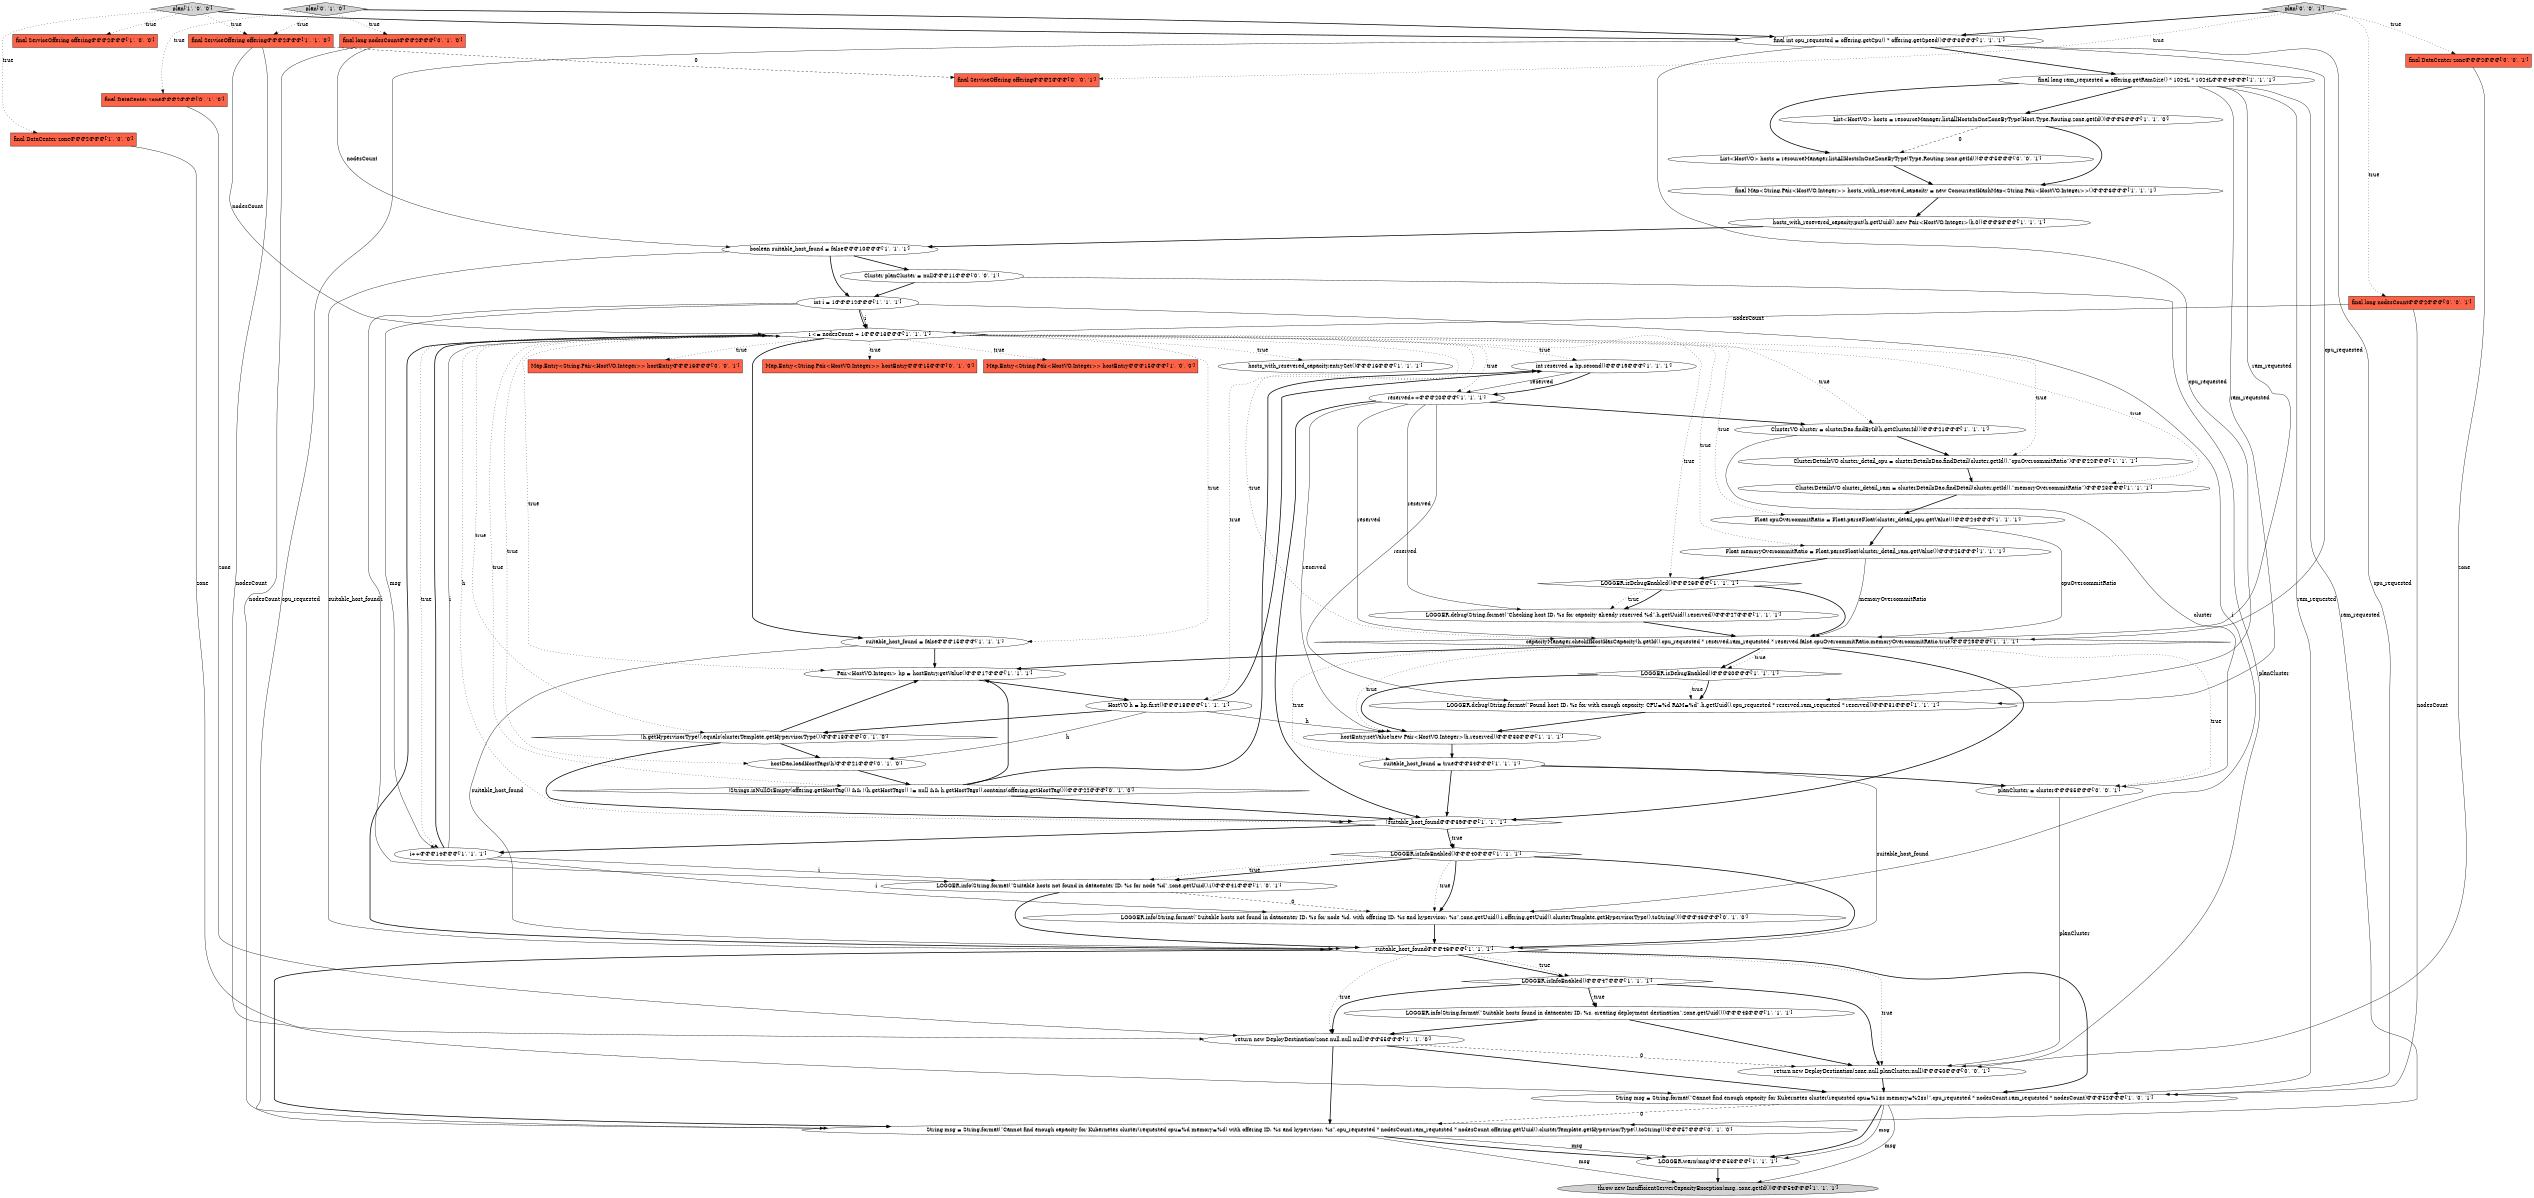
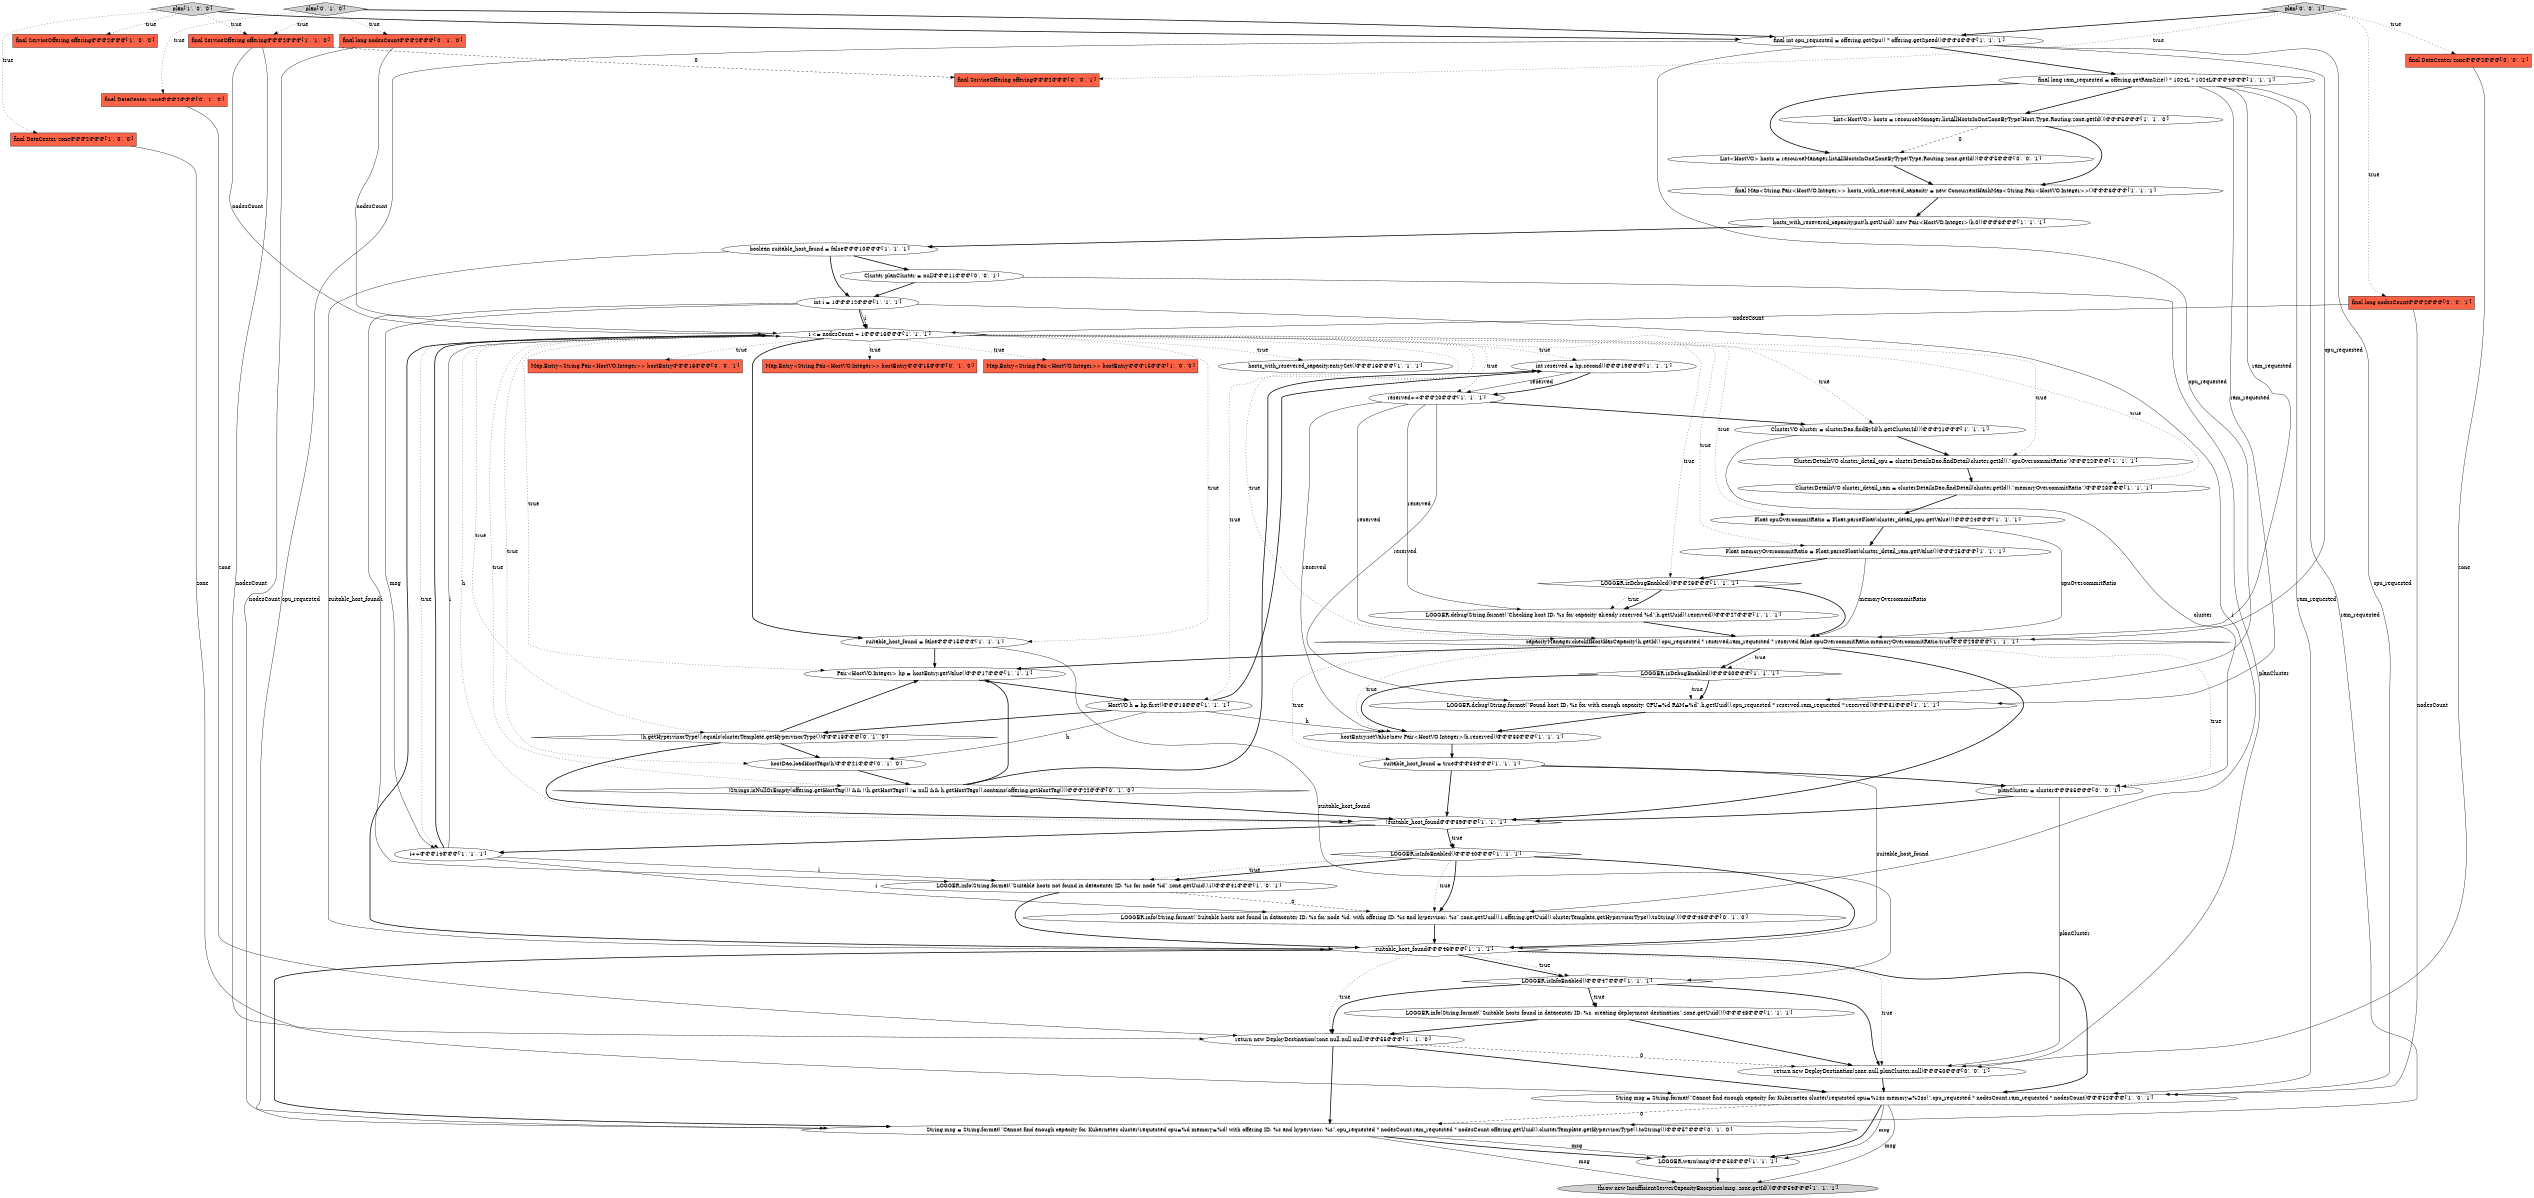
edge "final long nodesCount@@@2@@@['0', '1', '0']" -> "boolean suitable_host_found = false@@@10@@@['1', '1', '1']": now "final long nodesCount@@@2@@@['0', '1', '0']" -> "i <= nodesCount + 1@@@13@@@['1', '1', '1']"
edge "reserved++@@@20@@@['1', '1', '1']" -> "!suitable_host_found@@@39@@@['1', '1', '1']": now "planCluster = cluster@@@35@@@['0', '0', '1']" -> "!suitable_host_found@@@39@@@['1', '1', '1']"
edge "suitable_host_found = false@@@15@@@['1', '1', '1']" -> "suitable_host_found@@@46@@@['1', '1', '1']": now "suitable_host_found = false@@@15@@@['1', '1', '1']" -> "LOGGER.isInfoEnabled()@@@47@@@['1', '1', '1']"
